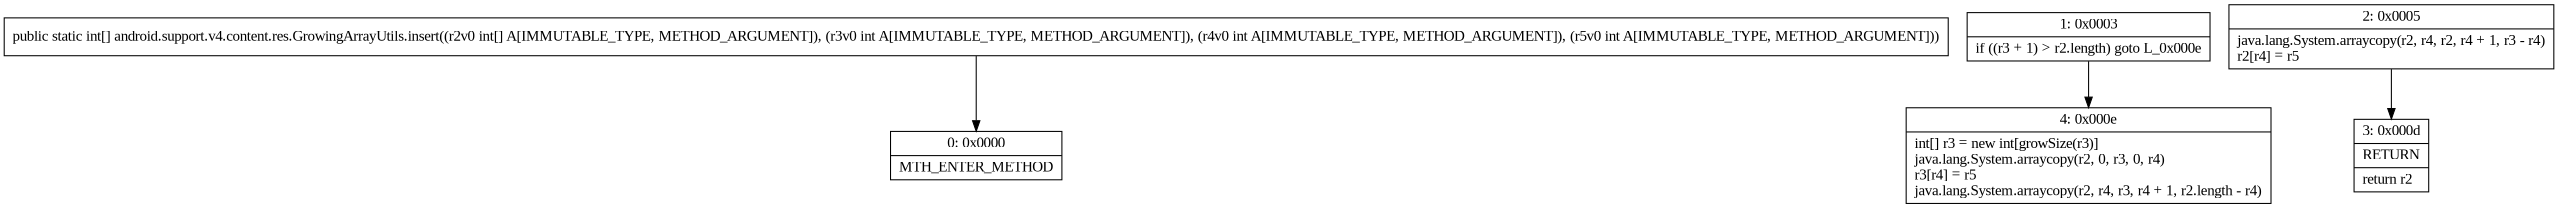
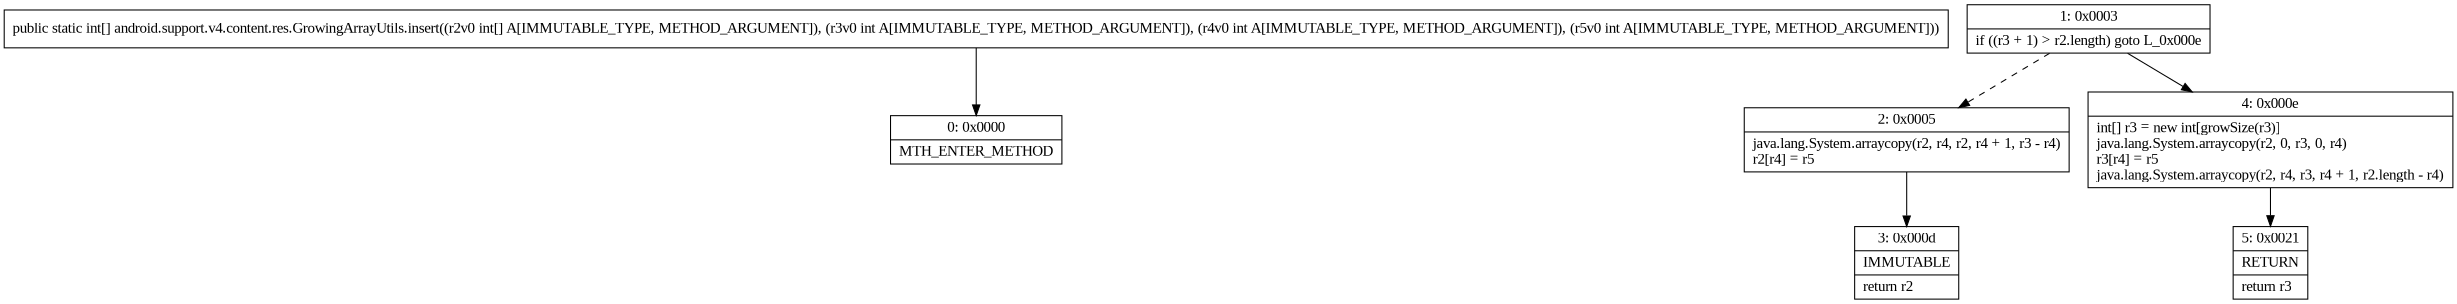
edge "1: 0x0003" -> "2: 0x0005": added
node "3: 0x000d": text "RETURN" -> "IMMUTABLE"
node "5: 0x0021": added
